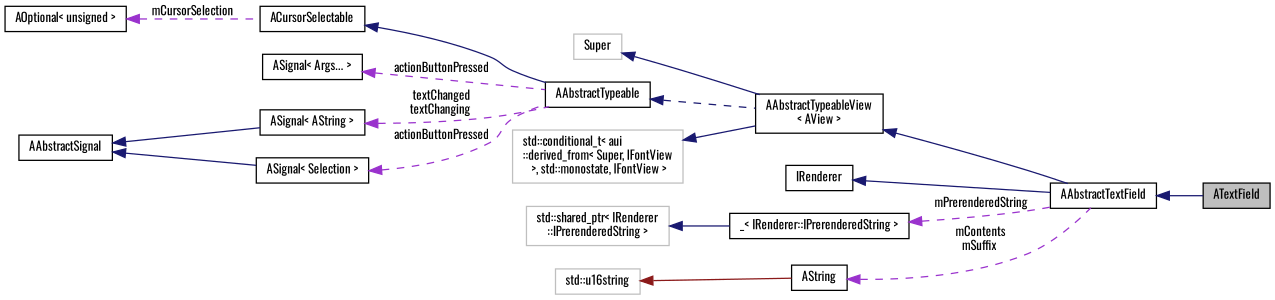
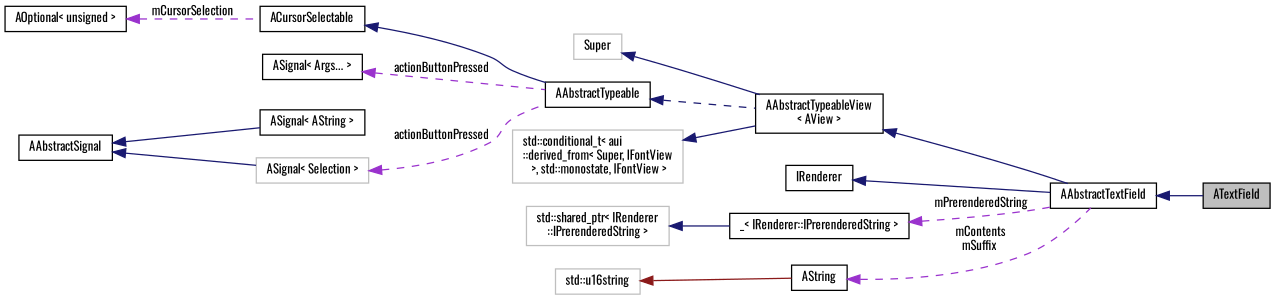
edge "AAbstractTypeable" -> "ASignal< AString >": removed, label "textChanged textChanging"
node "ASignal< Selection >": color black -> grey75
